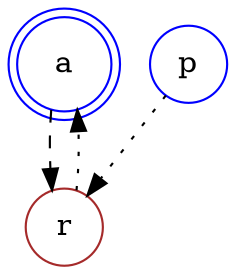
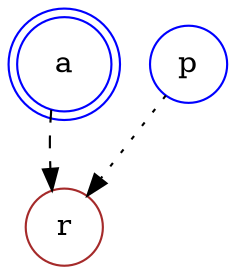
edge "r" -> "a": removed
